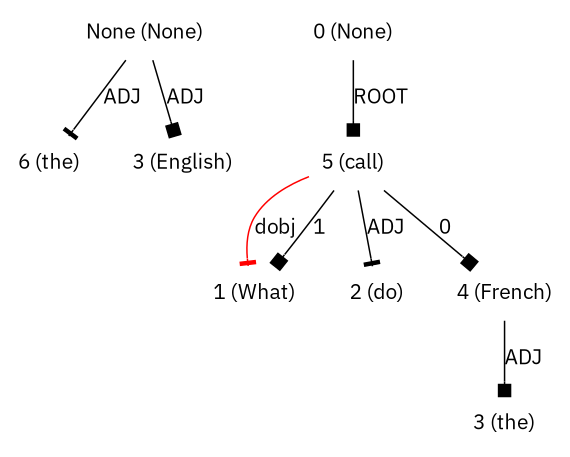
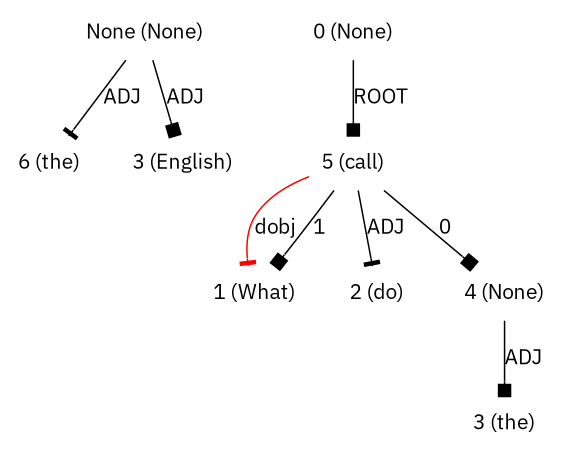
node "4 (French)": label "4 (French)" -> "4 (None)"
